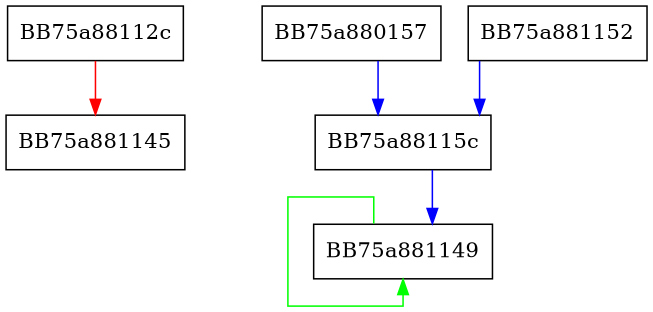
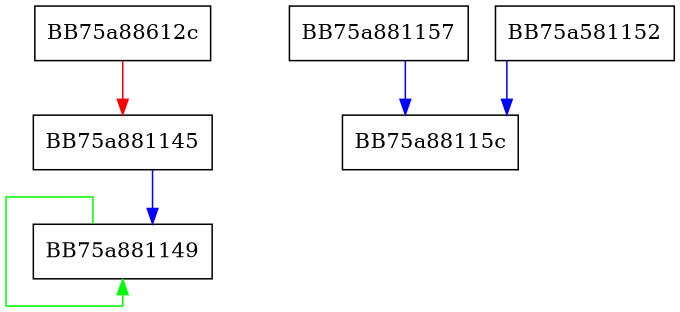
node "BB75a88112c": label "BB75a88112c" -> "BB75a88612c"
node "BB75a880157": label "BB75a880157" -> "BB75a881157"
node "BB75a881152": label "BB75a881152" -> "BB75a581152"
edge "BB75a88115c" -> "BB75a881149": now "BB75a881145" -> "BB75a881149"
